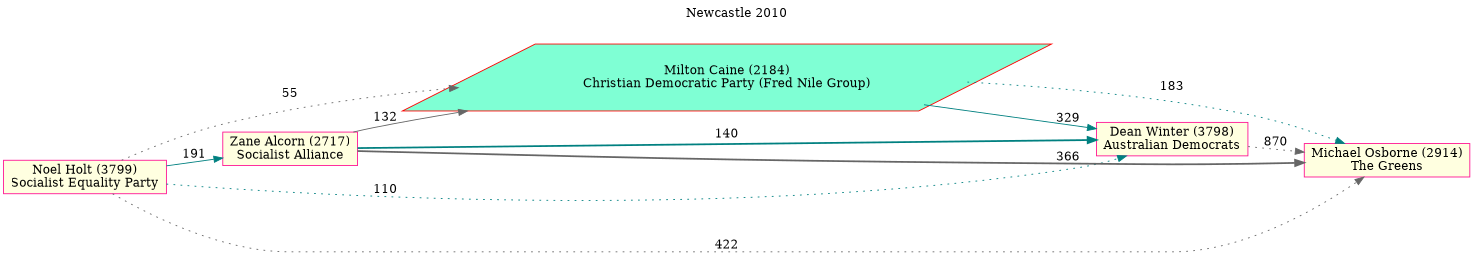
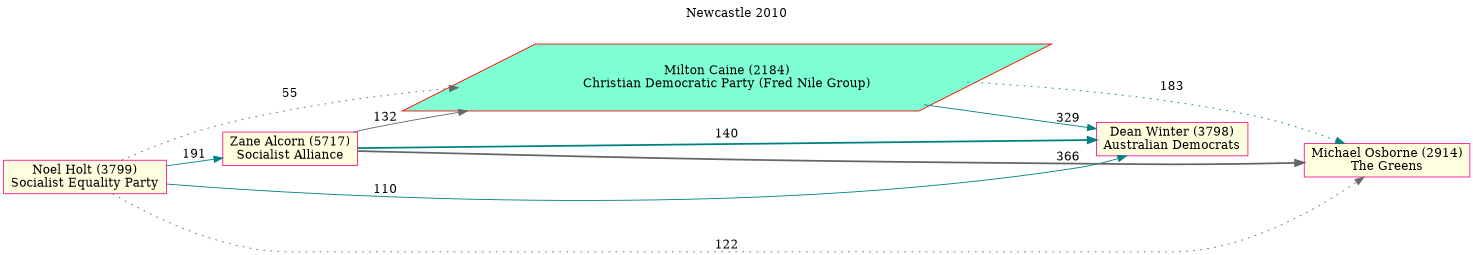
node "Zane Alcorn (2717) Socialist Alliance": label "Zane Alcorn (2717) Socialist Alliance" -> "Zane Alcorn (5717) Socialist Alliance"
edge "Dean Winter (3798) Australian Democrats" -> "Michael Osborne (2914) The Greens": removed, label "870"
edge "Noel Holt (3799) Socialist Equality Party" -> "Dean Winter (3798) Australian Democrats": style dotted -> solid
edge "Noel Holt (3799) Socialist Equality Party" -> "Michael Osborne (2914) The Greens": label "422" -> "122"
